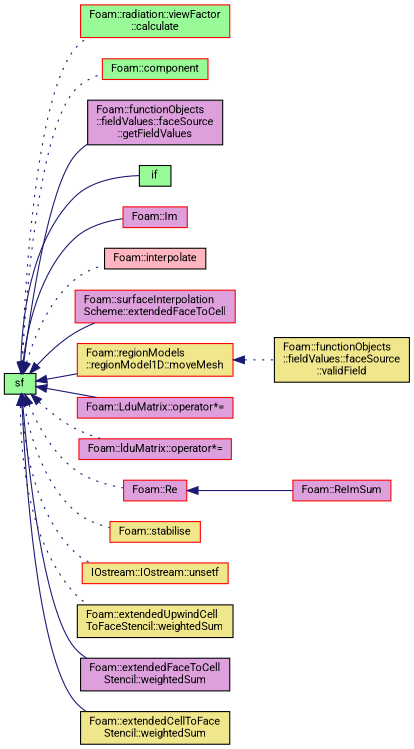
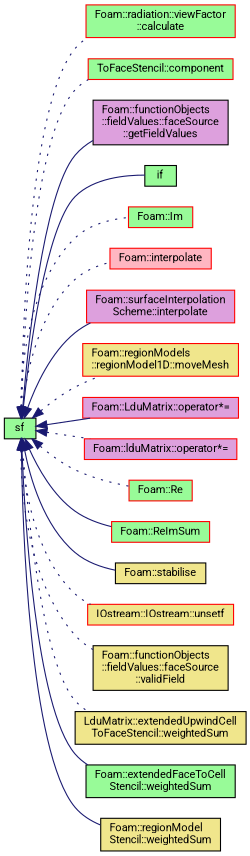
node "Foam::component": label "Foam::component" -> "ToFaceStencil::component"
node "Foam::Im": fillcolor plum -> palegreen
node "Foam::interpolate": color black -> red
edge "Foam::Im" -> "sf": style solid -> dotted
node "Foam::surfaceInterpolation Scheme::extendedFaceToCell": label "Foam::surfaceInterpolation Scheme::extendedFaceToCell" -> "Foam::surfaceInterpolation Scheme::interpolate"
edge "Foam::functionObjects ::fieldValues::faceSource ::validField" -> "Foam::regionModels ::regionModel1D::moveMesh": now "Foam::functionObjects ::fieldValues::faceSource ::validField" -> "sf"
edge "Foam::regionModels ::regionModel1D::moveMesh" -> "sf": style solid -> dotted
edge "Foam::stabilise" -> "sf": style dotted -> solid
node "Foam::Re": fillcolor plum -> palegreen
edge "Foam::ReImSum" -> "Foam::Re": now "Foam::ReImSum" -> "sf"
node "Foam::ReImSum": fillcolor plum -> palegreen
node "Foam::stabilise": color red -> black
node "Foam::extendedUpwindCell ToFaceStencil::weightedSum": label "Foam::extendedUpwindCell ToFaceStencil::weightedSum" -> "LduMatrix::extendedUpwindCell ToFaceStencil::weightedSum"
node "Foam::extendedFaceToCell Stencil::weightedSum": fillcolor plum -> palegreen
node "Foam::extendedCellToFace Stencil::weightedSum": label "Foam::extendedCellToFace Stencil::weightedSum" -> "Foam::regionModel Stencil::weightedSum"
